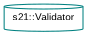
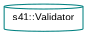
node "s21::Validator": label "s21::Validator" -> "s41::Validator"
